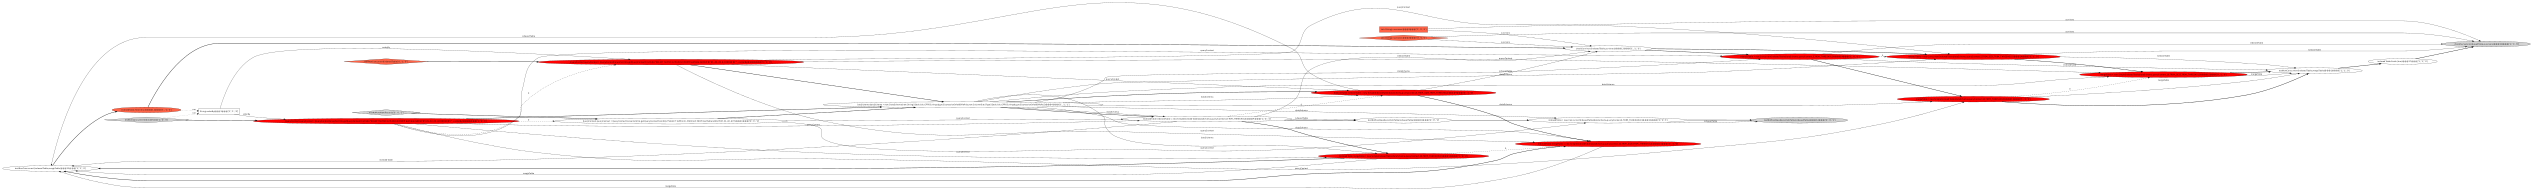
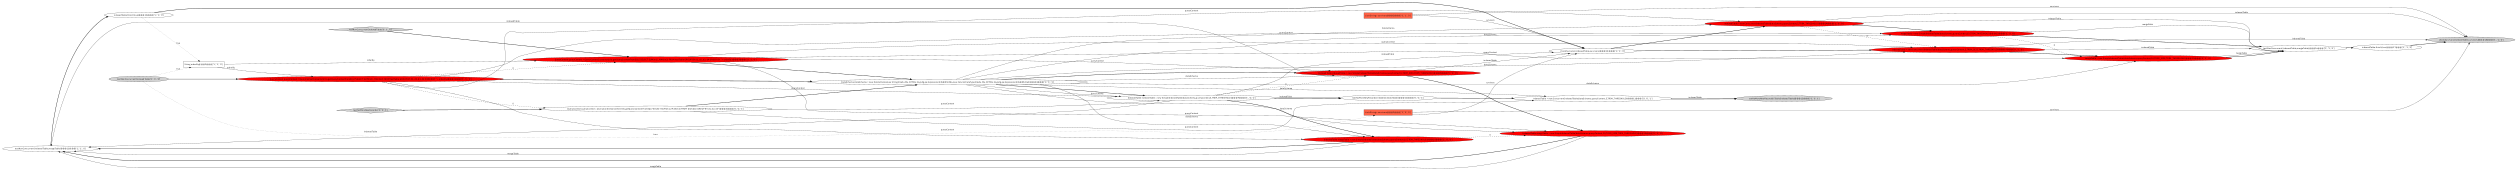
node "List<String> survivors@@@2@@@['0', '1', '0']": shape diamond -> box
node "testNonConcurrentIndexedTable['0', '1', '0']": fillcolor tomato -> lightgray
node "indexedTable.finish(true)@@@12@@@['1', '1', '0']": fillcolor tomato -> white
node "testNonConcurrentIndexedTable['1', '0', '0']": shape diamond -> ellipse
edge "testNonConcurrentIndexedTable['1', '0', '0']" -> "List<String> survivors@@@2@@@['1', '0', '0']": added, label "true"
